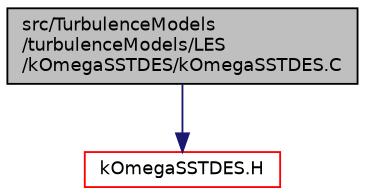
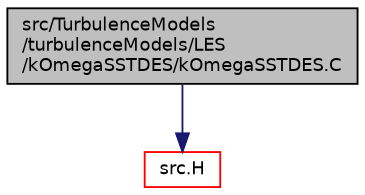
node "kOmegaSSTDES.H": label "kOmegaSSTDES.H" -> "src.H"
